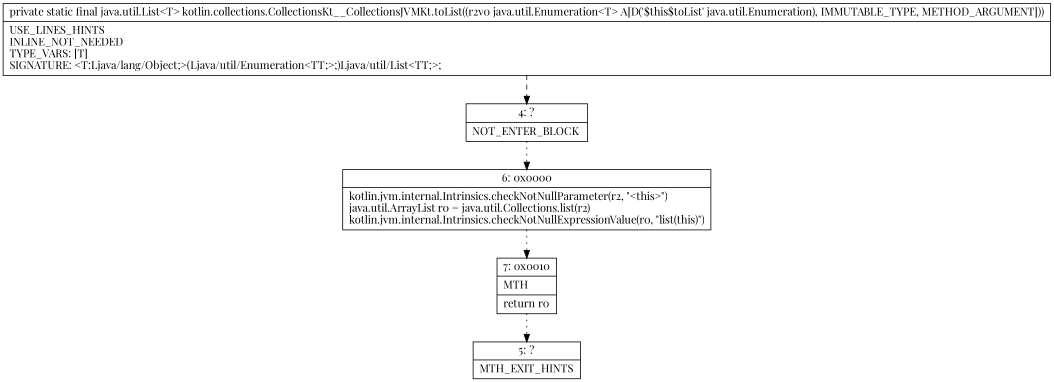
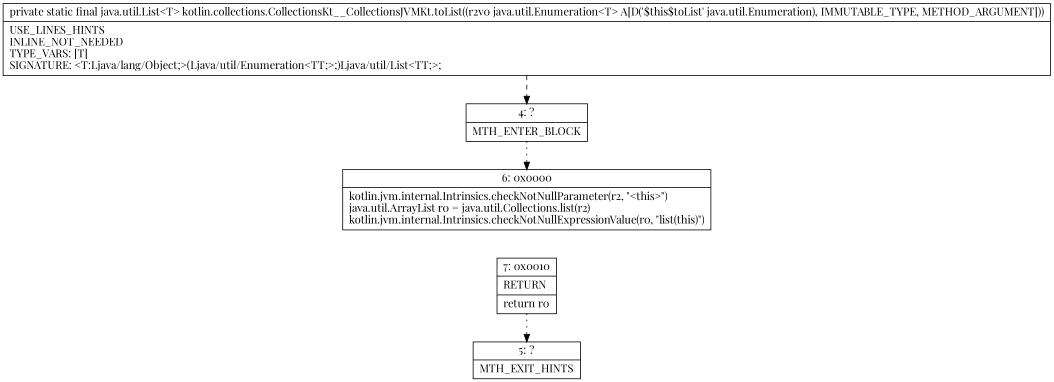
node "4: ?": text "NOT_ENTER_BLOCK" -> "MTH_ENTER_BLOCK"
edge "6: 0x0000" -> "7: 0x0010": removed
node "7: 0x0010": text "MTH" -> "RETURN"
